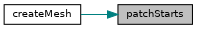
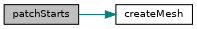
edge "createMesh" -> "patchStarts": reversed
